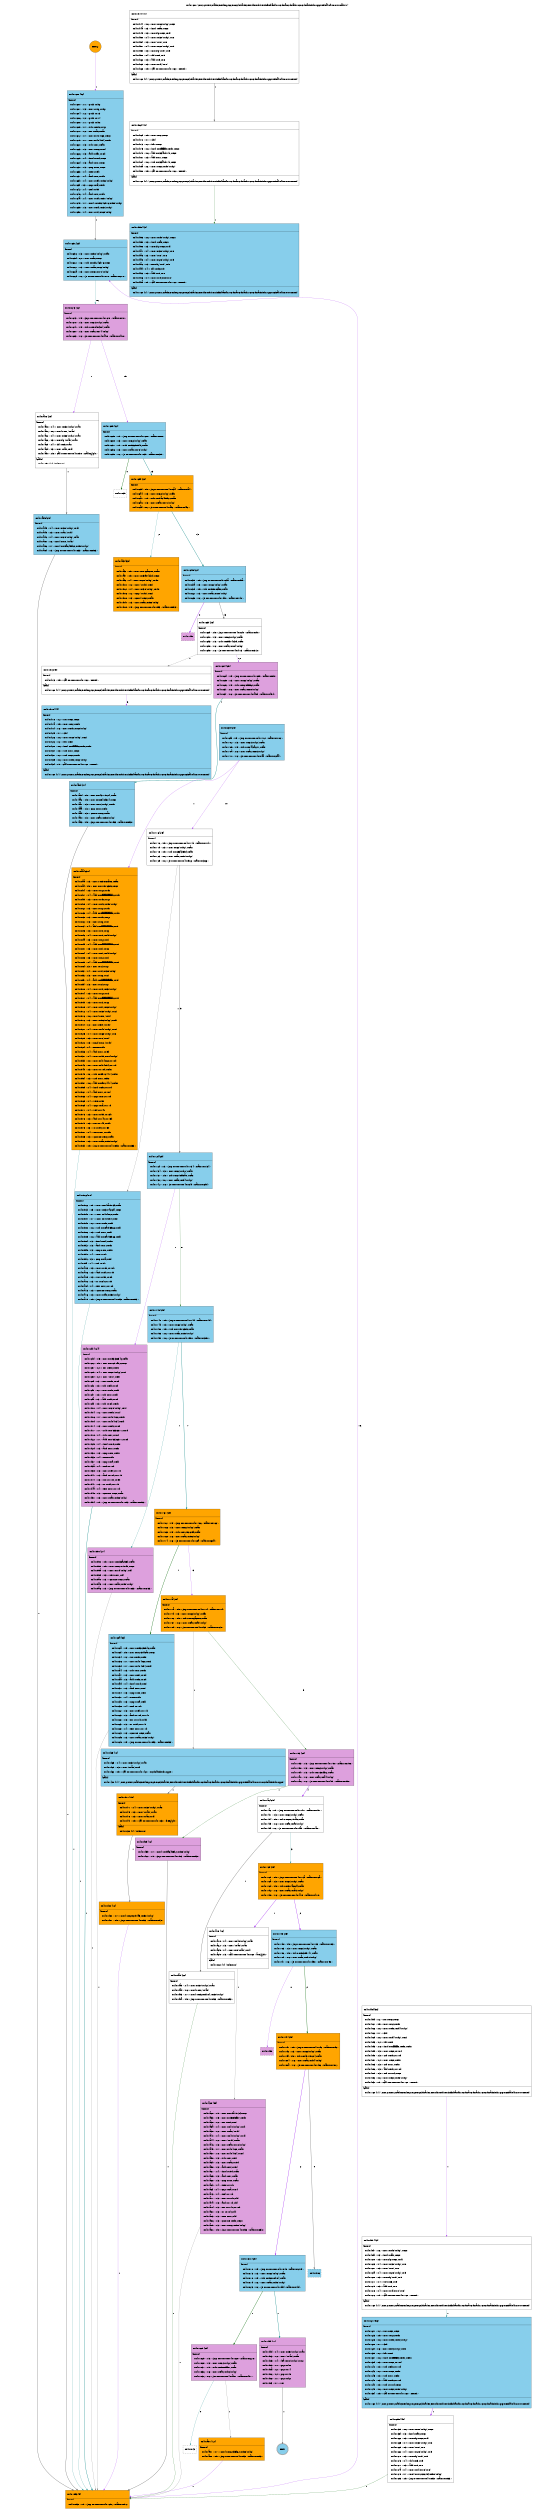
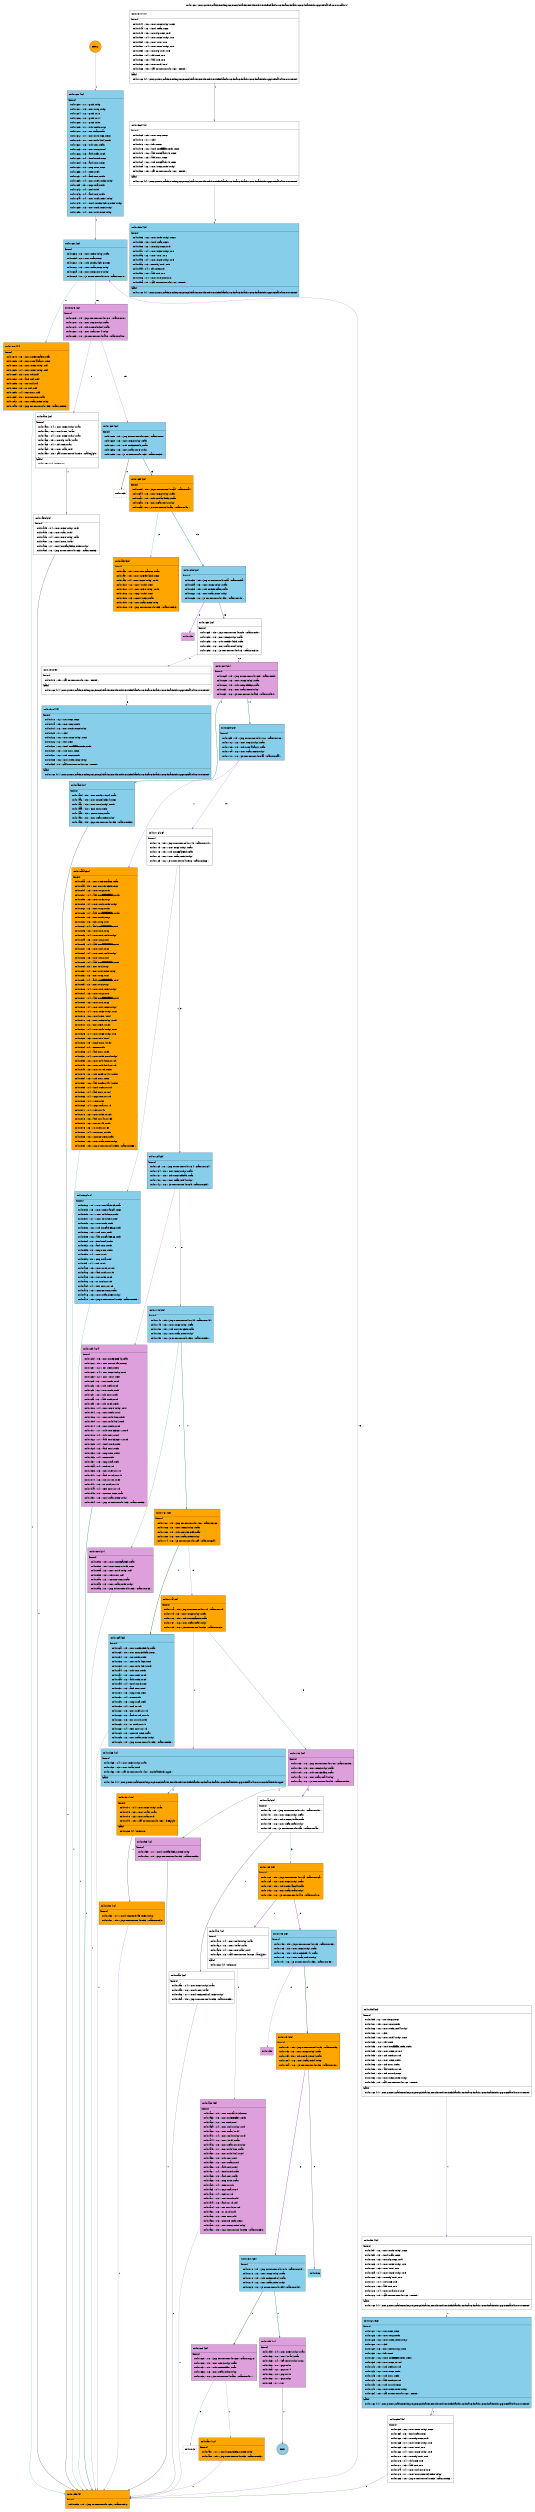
node "0x40187e [44]": added
node "0x401ad5 [29]": fillcolor skyblue -> white
edge "0x4016e4 [25]" -> "0x4016fd [25]": added, label "11"
